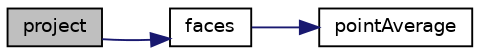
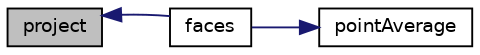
edge "project" -> "faces": reversed
